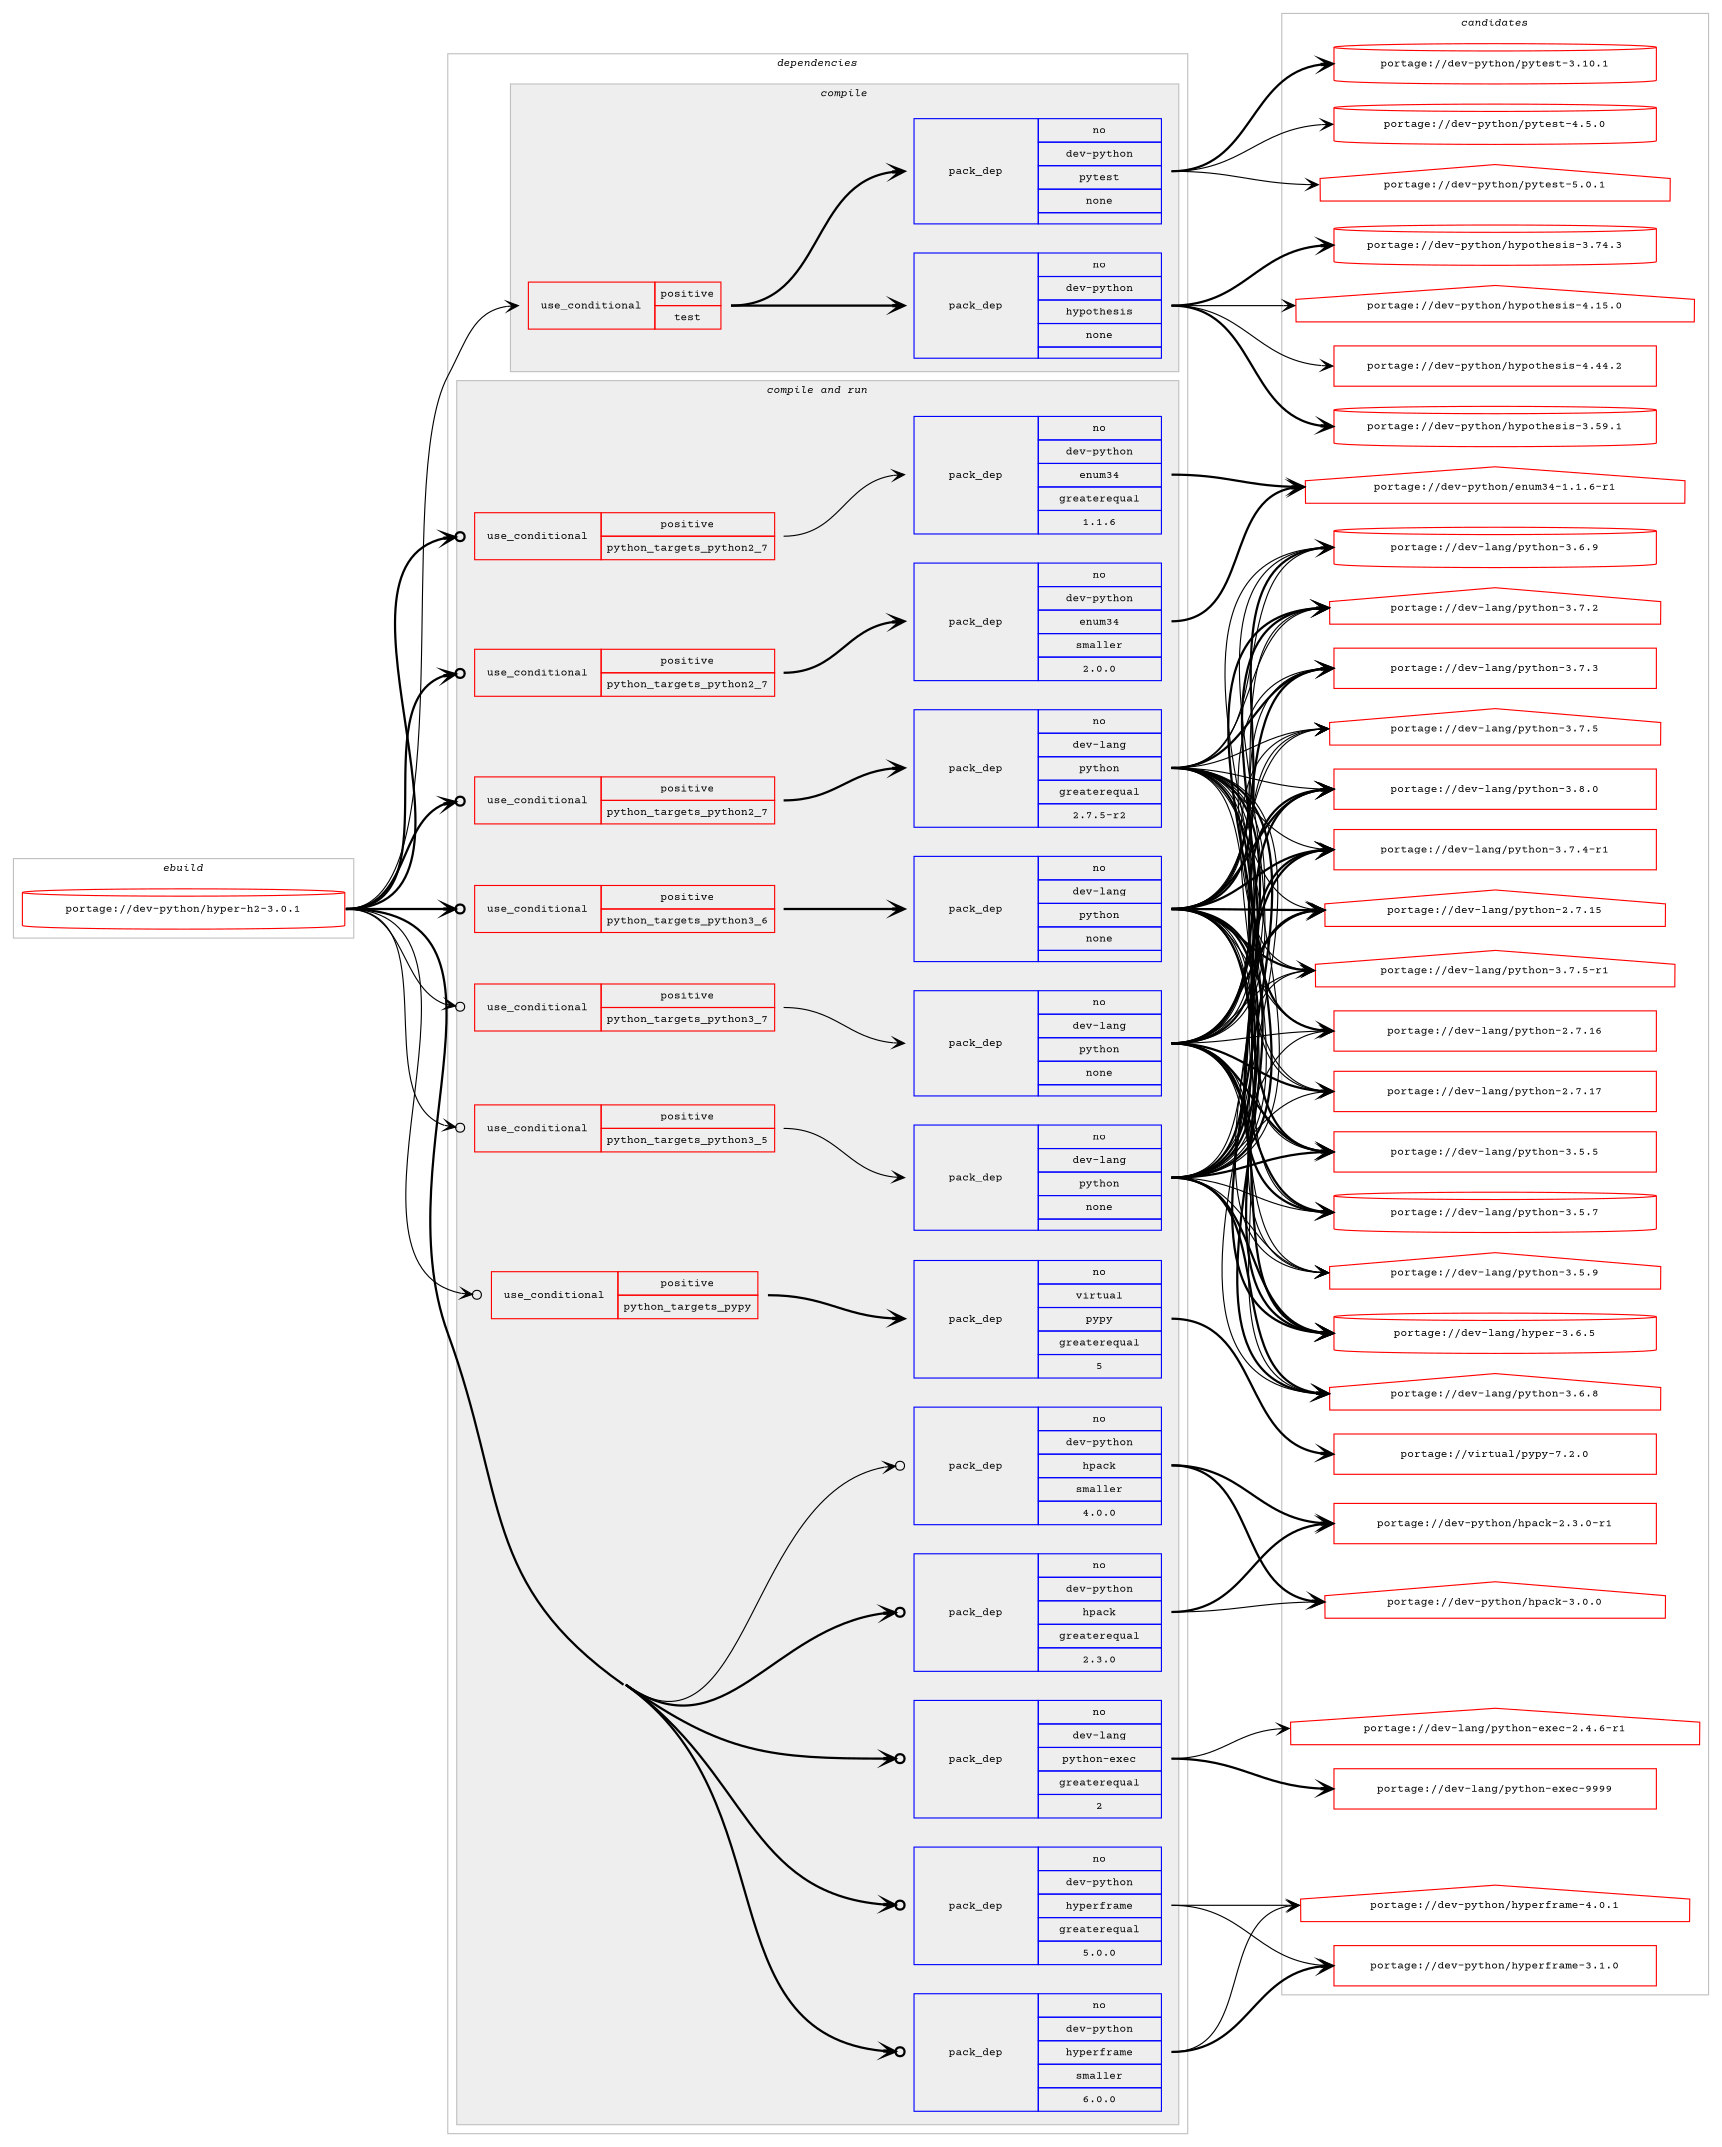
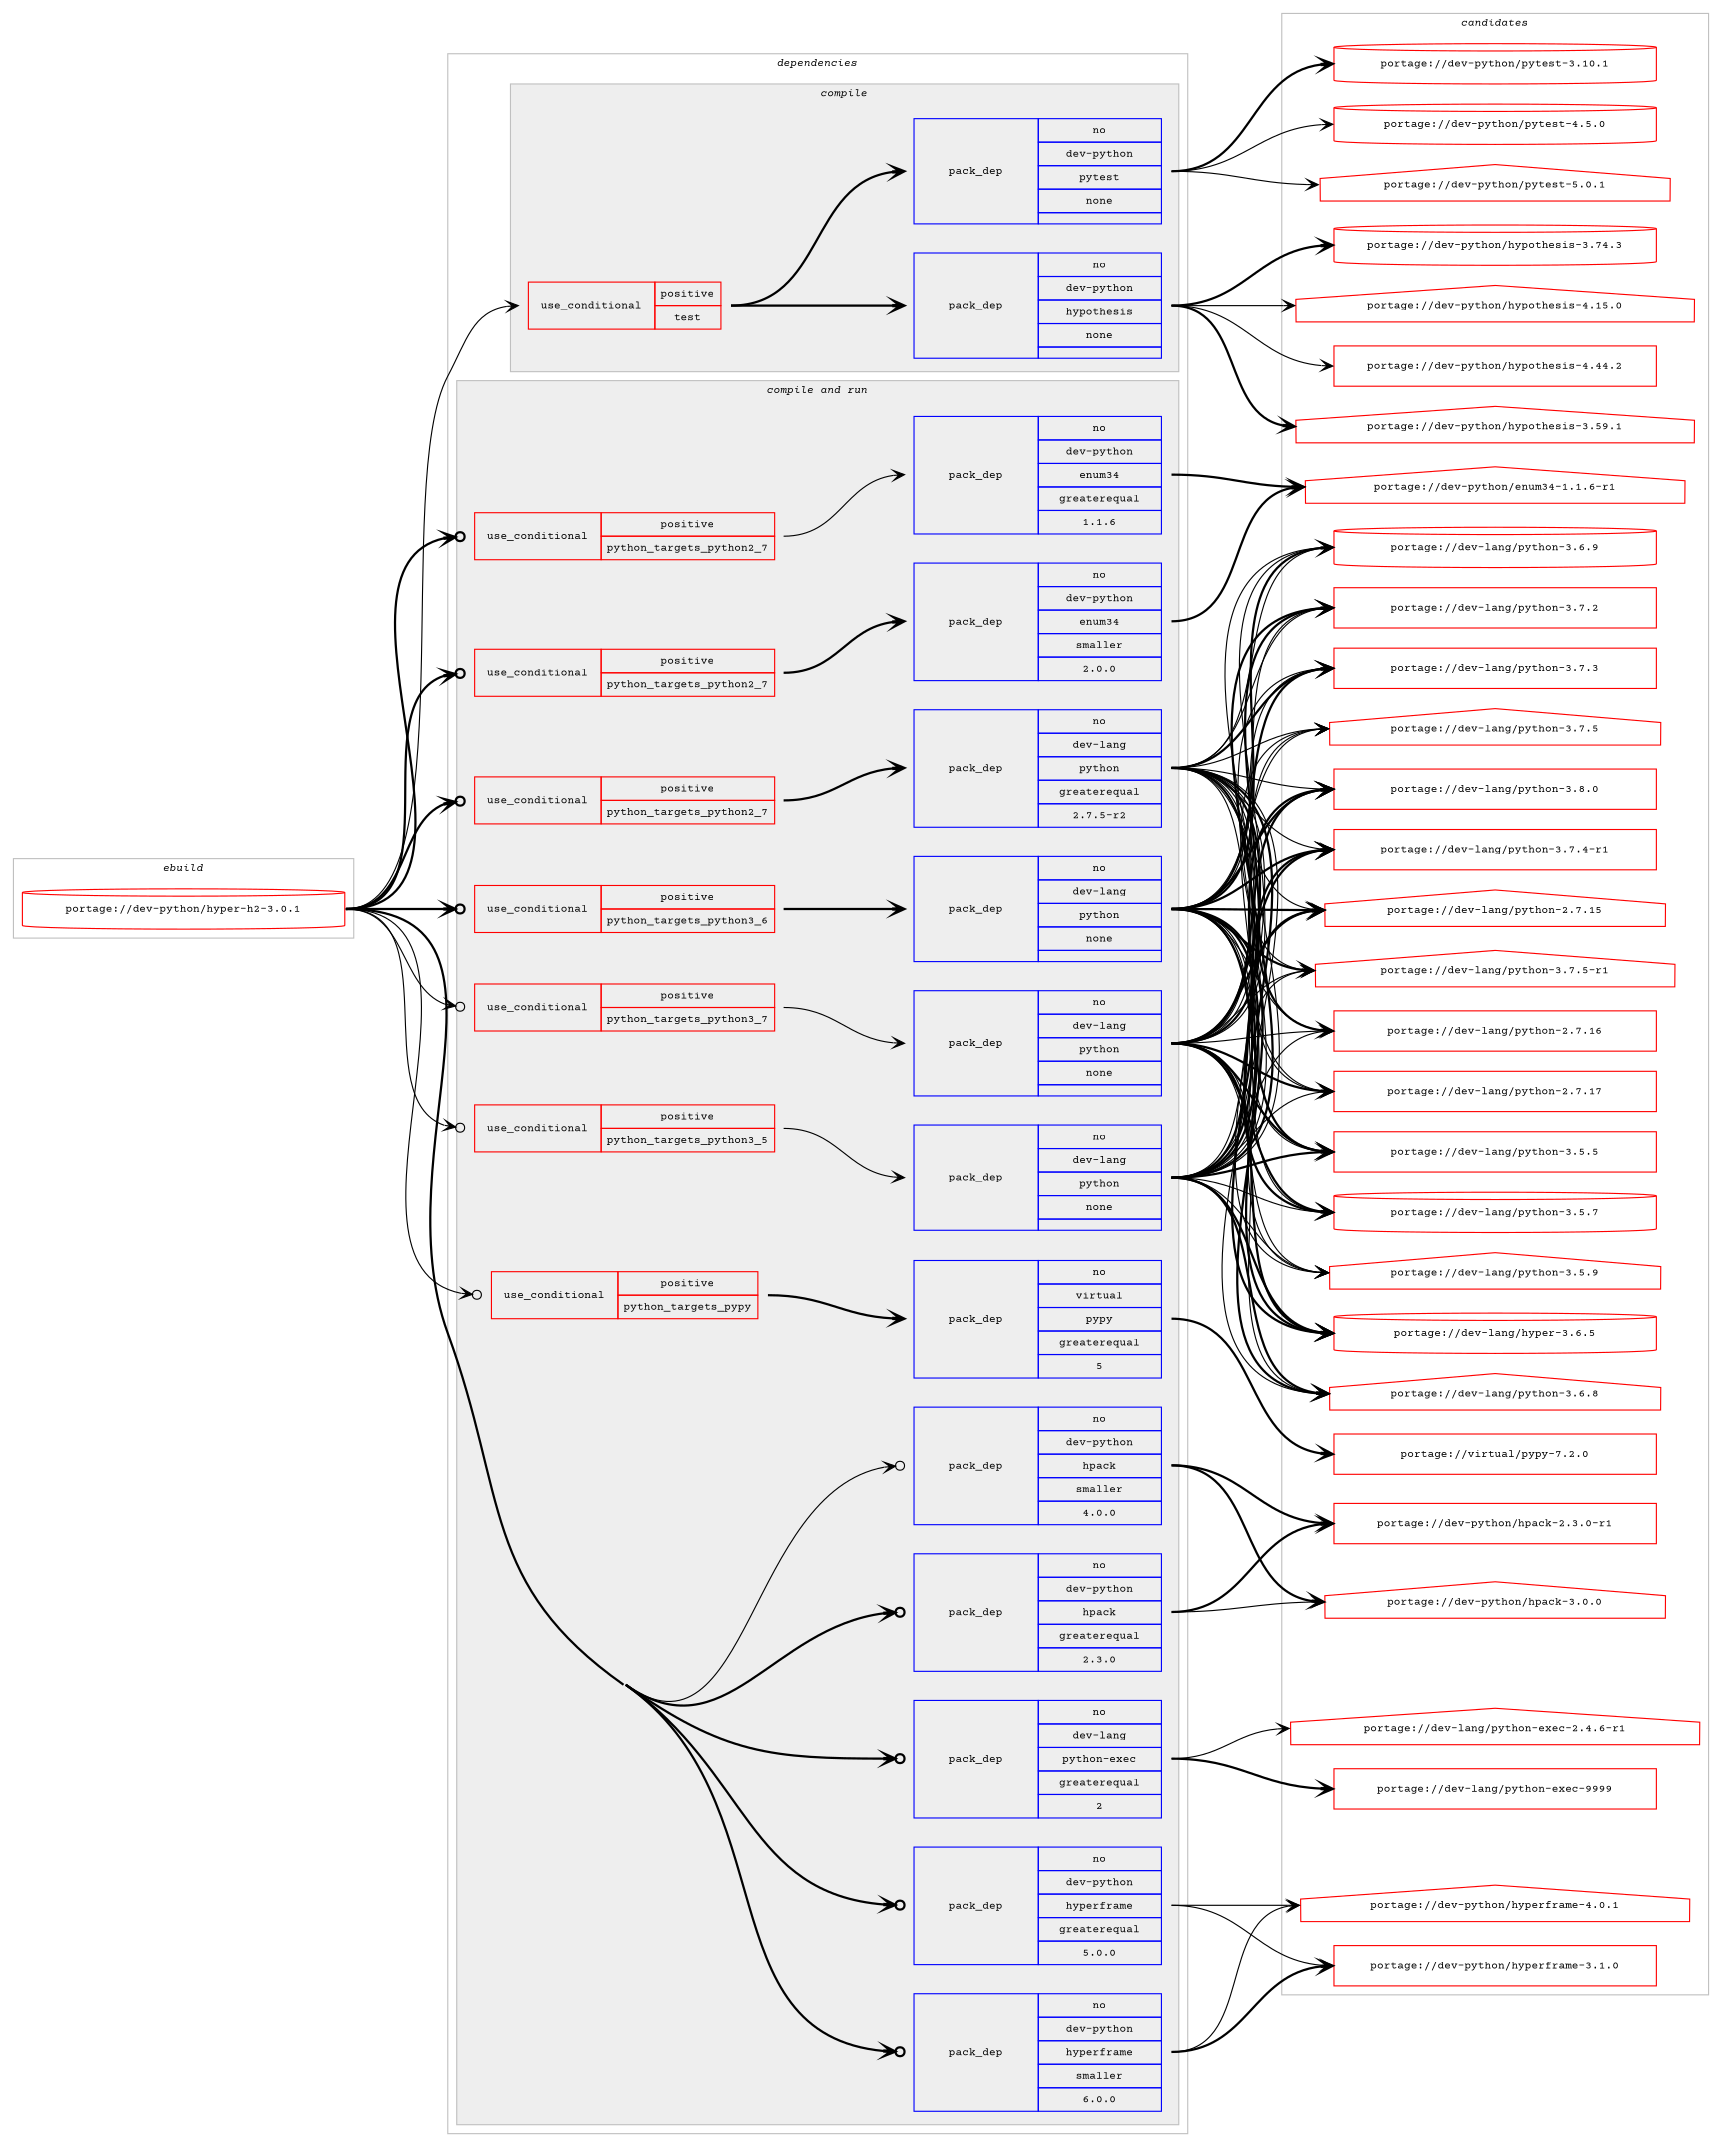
node "portage://dev-python/hypothesis-3.59.1": shape cylinder -> house
node "portage://dev-lang/python-3.7.2": shape house -> box
